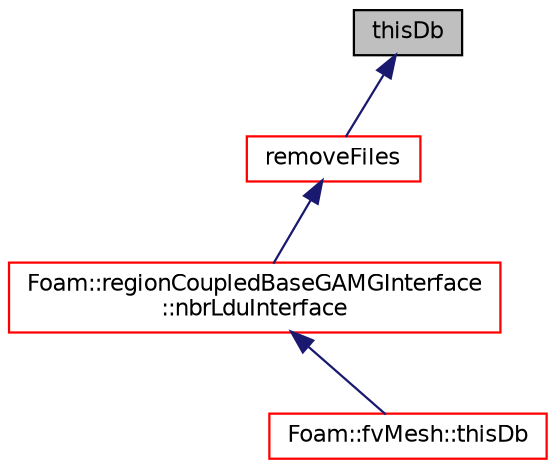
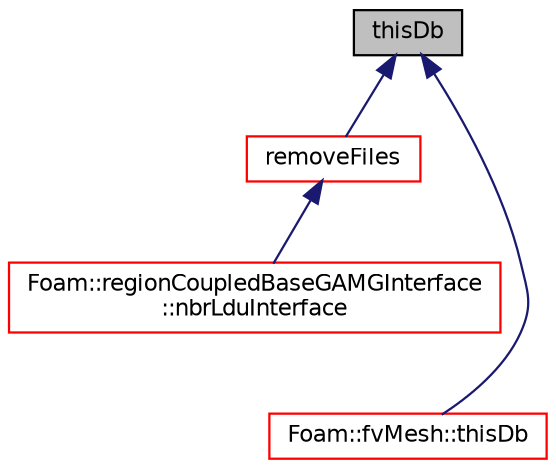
edge "Foam::fvMesh::thisDb" -> "Foam::regionCoupledBaseGAMGInterface ::nbrLduInterface": now "Foam::fvMesh::thisDb" -> "thisDb"
